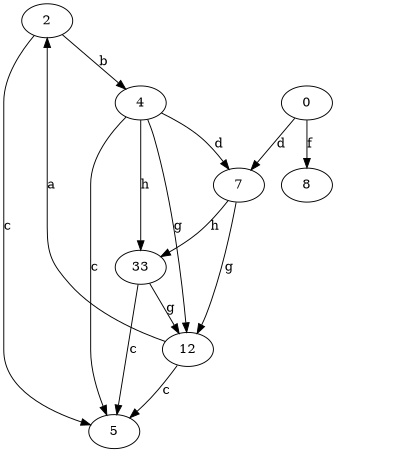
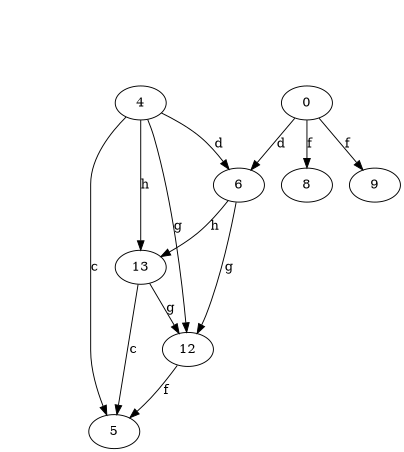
node "2": removed
node "7": label "7" -> "6"
node "9": added
node "33": label "33" -> "13"
edge "12" -> "5": label "c" -> "f"
